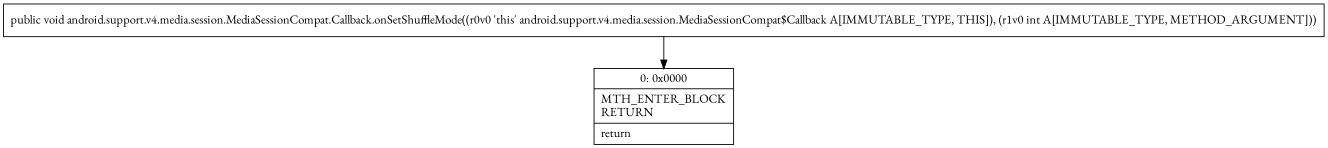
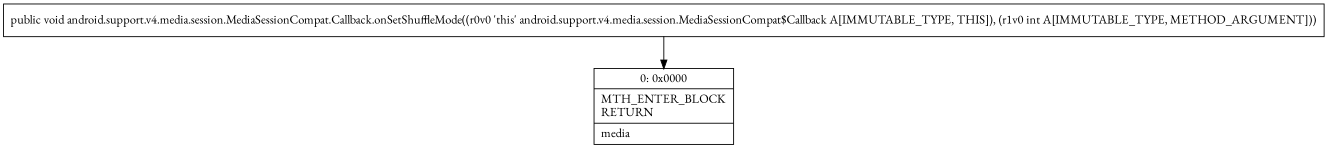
node "0: 0x0000": text "return" -> "media"
